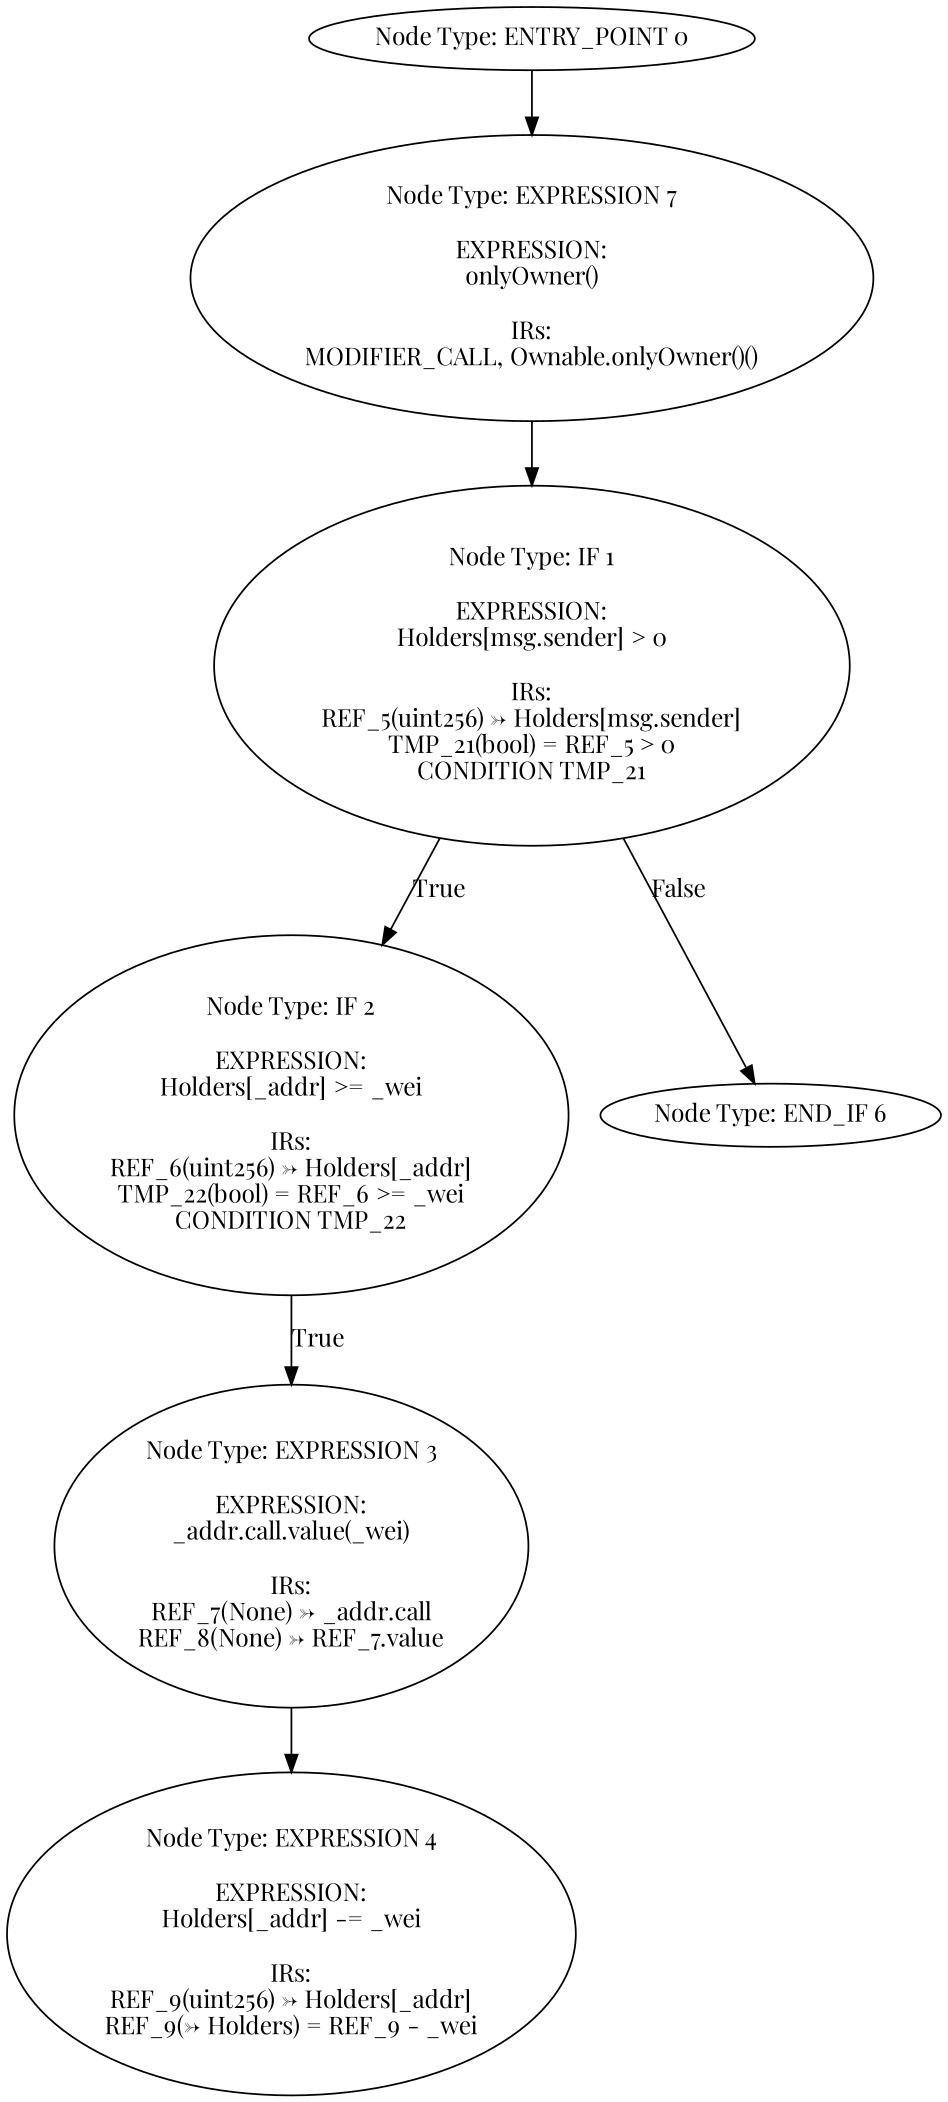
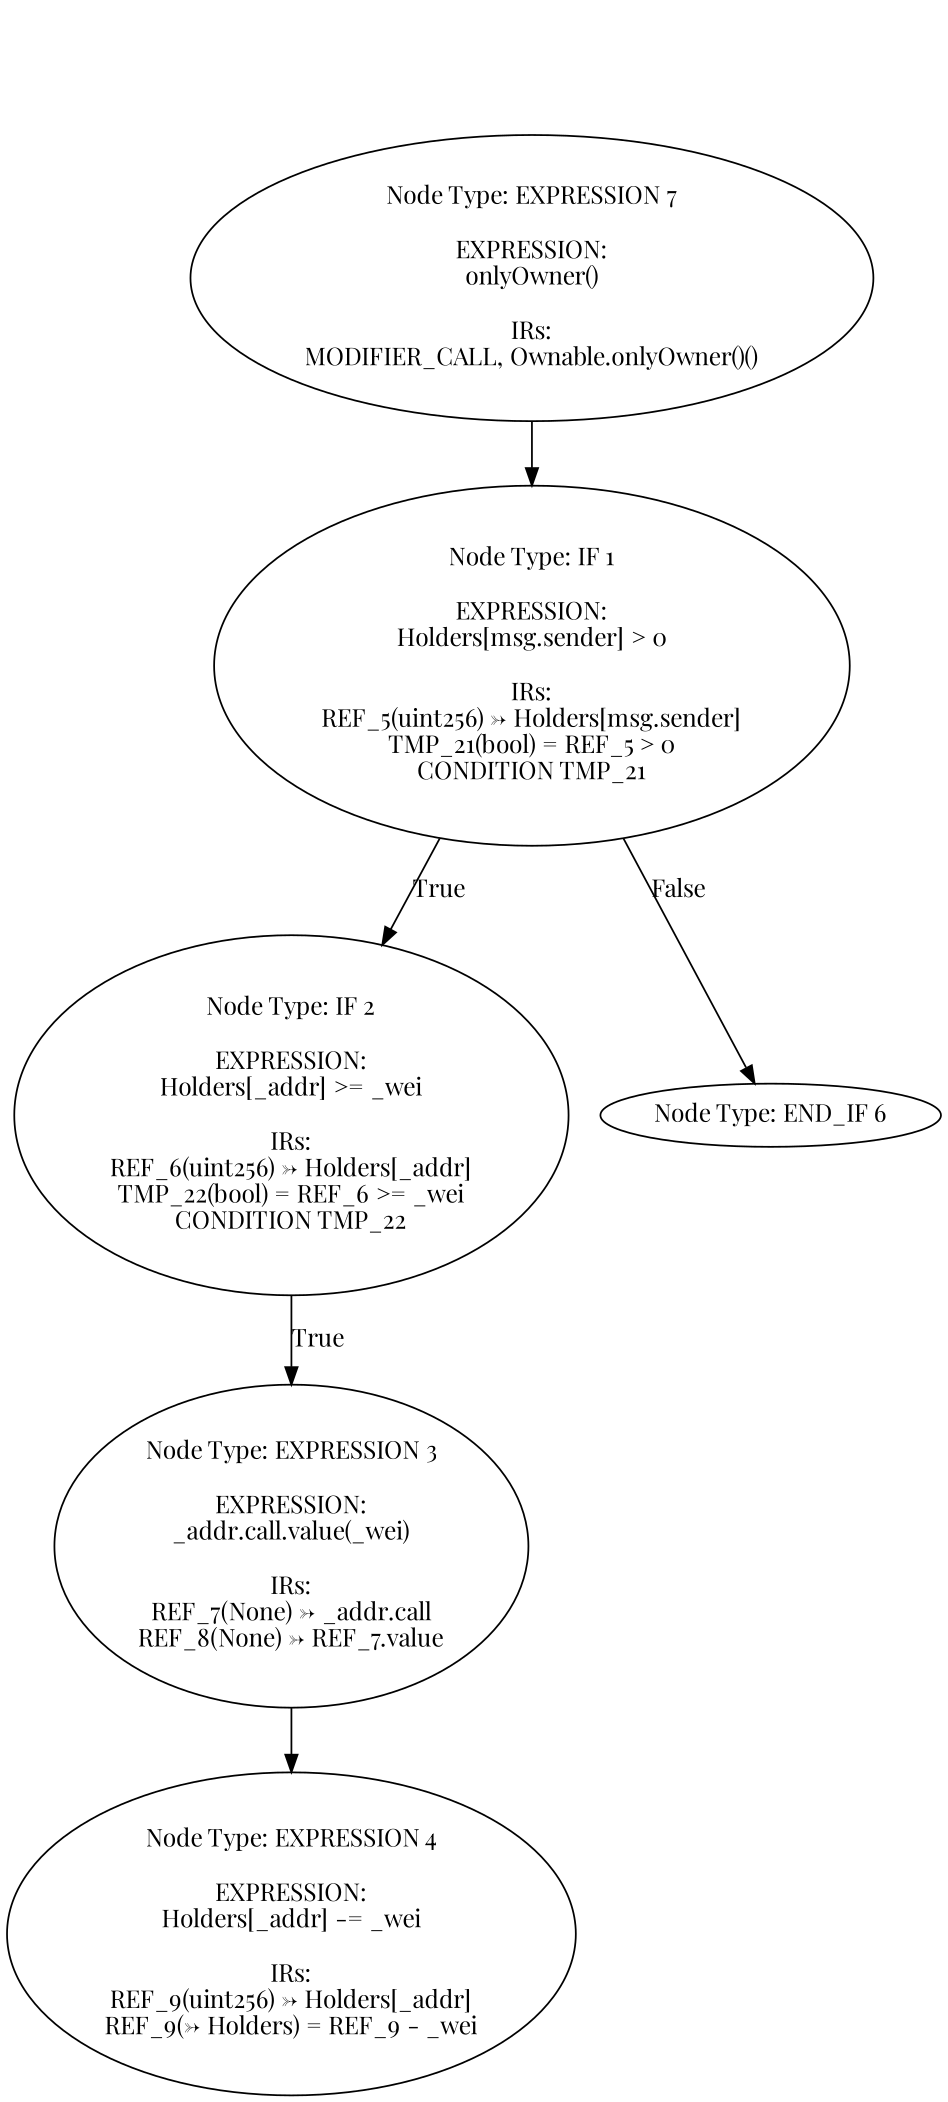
node "Node Type: ENTRY_POINT 0": removed
